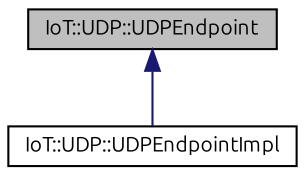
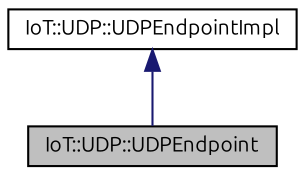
edge "IoT::UDP::UDPEndpointImpl" -> "IoT::UDP::UDPEndpoint": reversed
